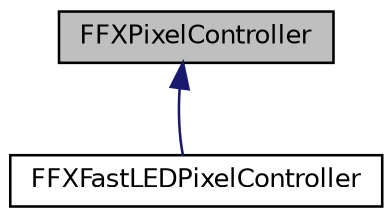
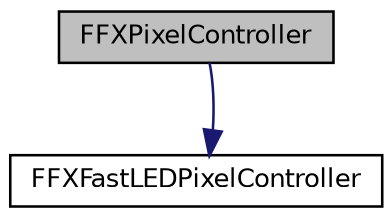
edge "FFXFastLEDPixelController" -> "FFXPixelController": reversed
